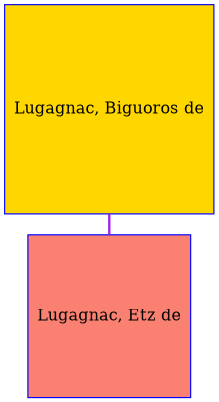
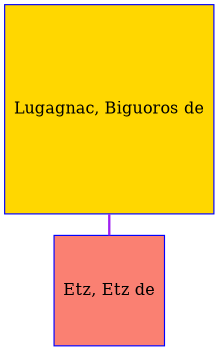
node "Lugagnac, Etz de": label "Lugagnac, Etz de" -> "Etz, Etz de"
